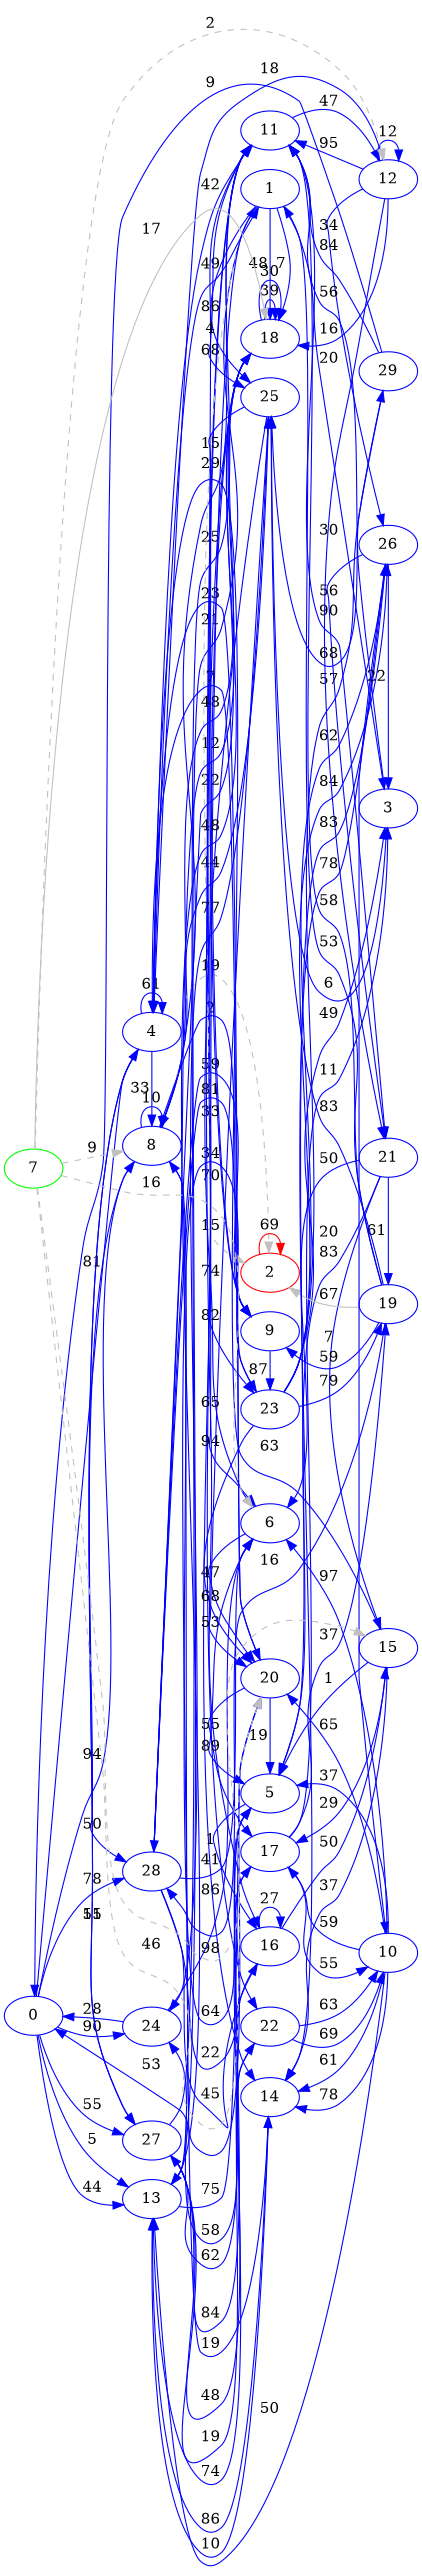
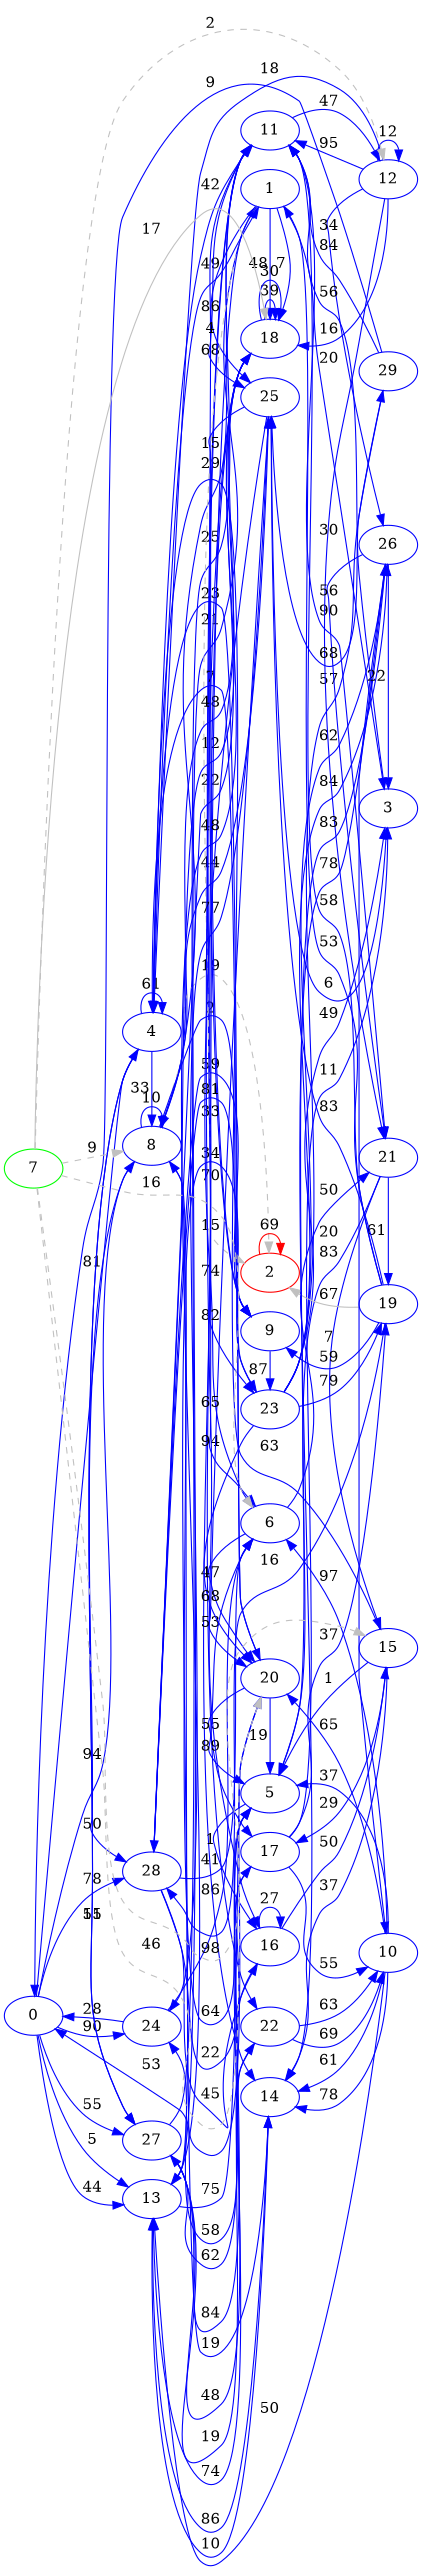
edge "21" -> "6": reversed
edge "10" -> "17": removed, label "59"
